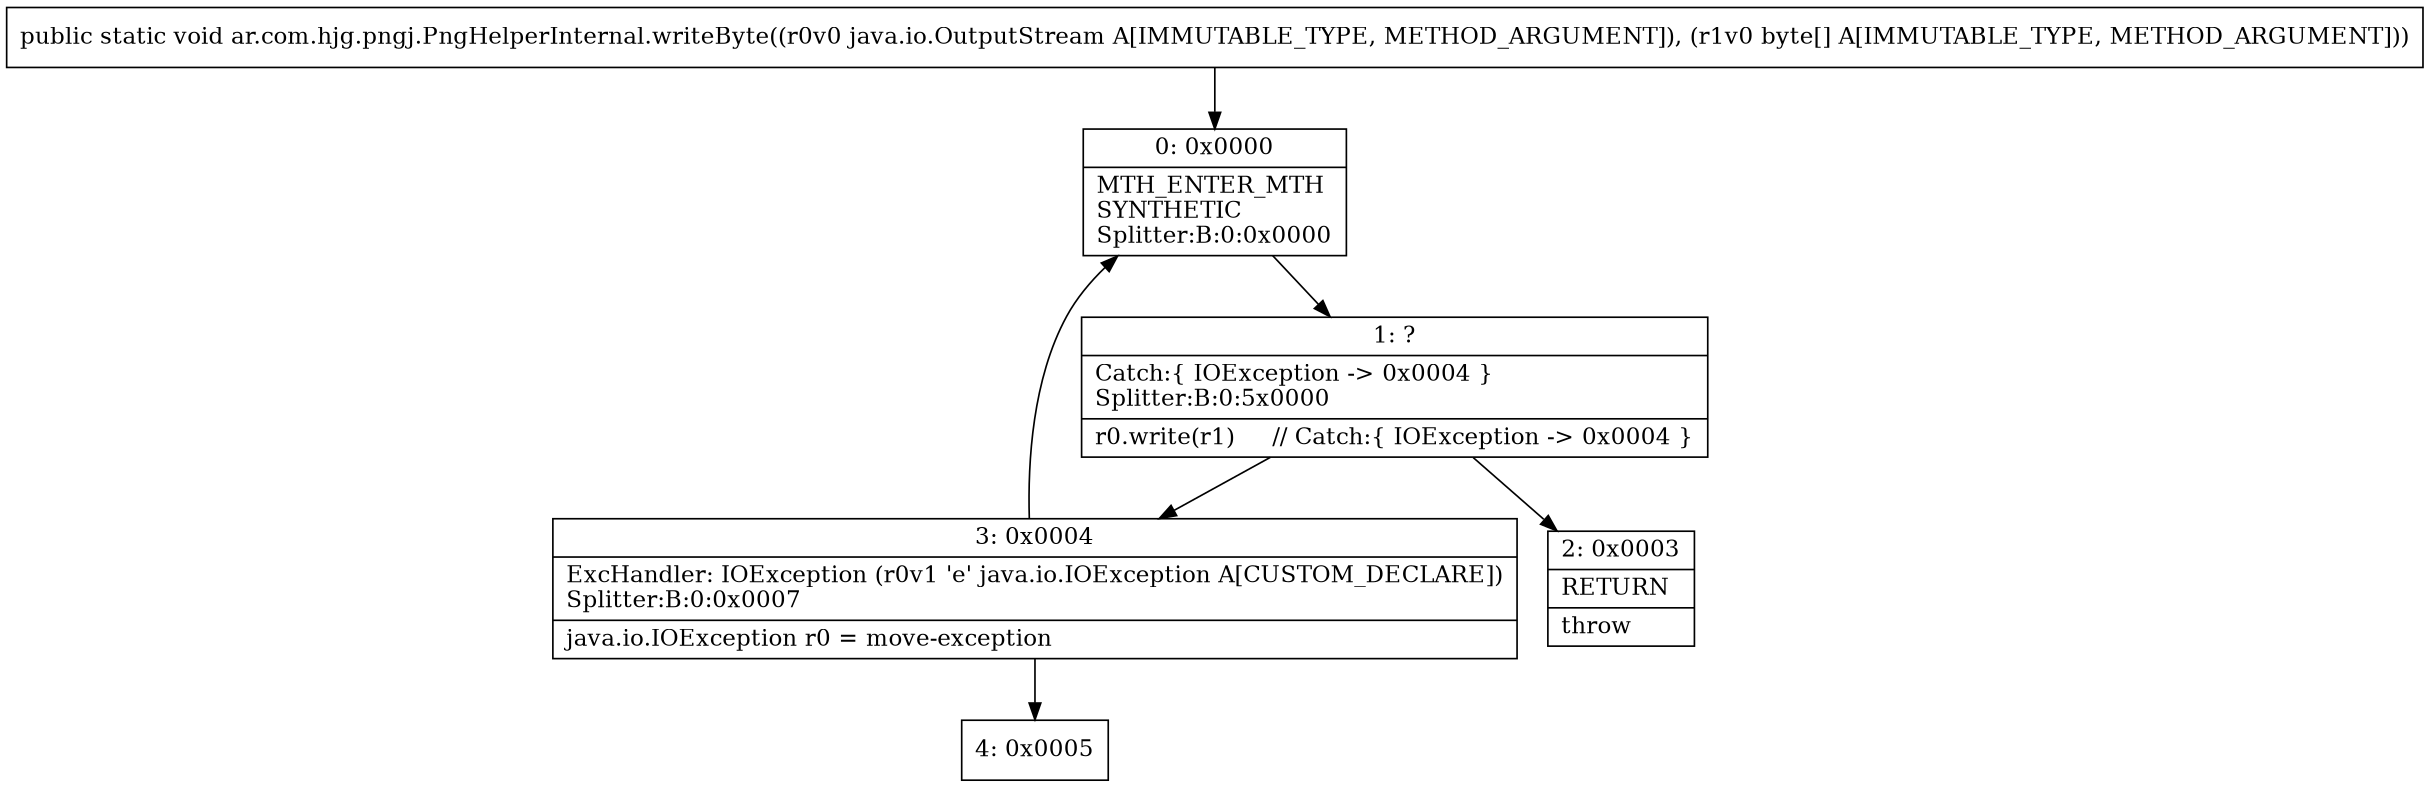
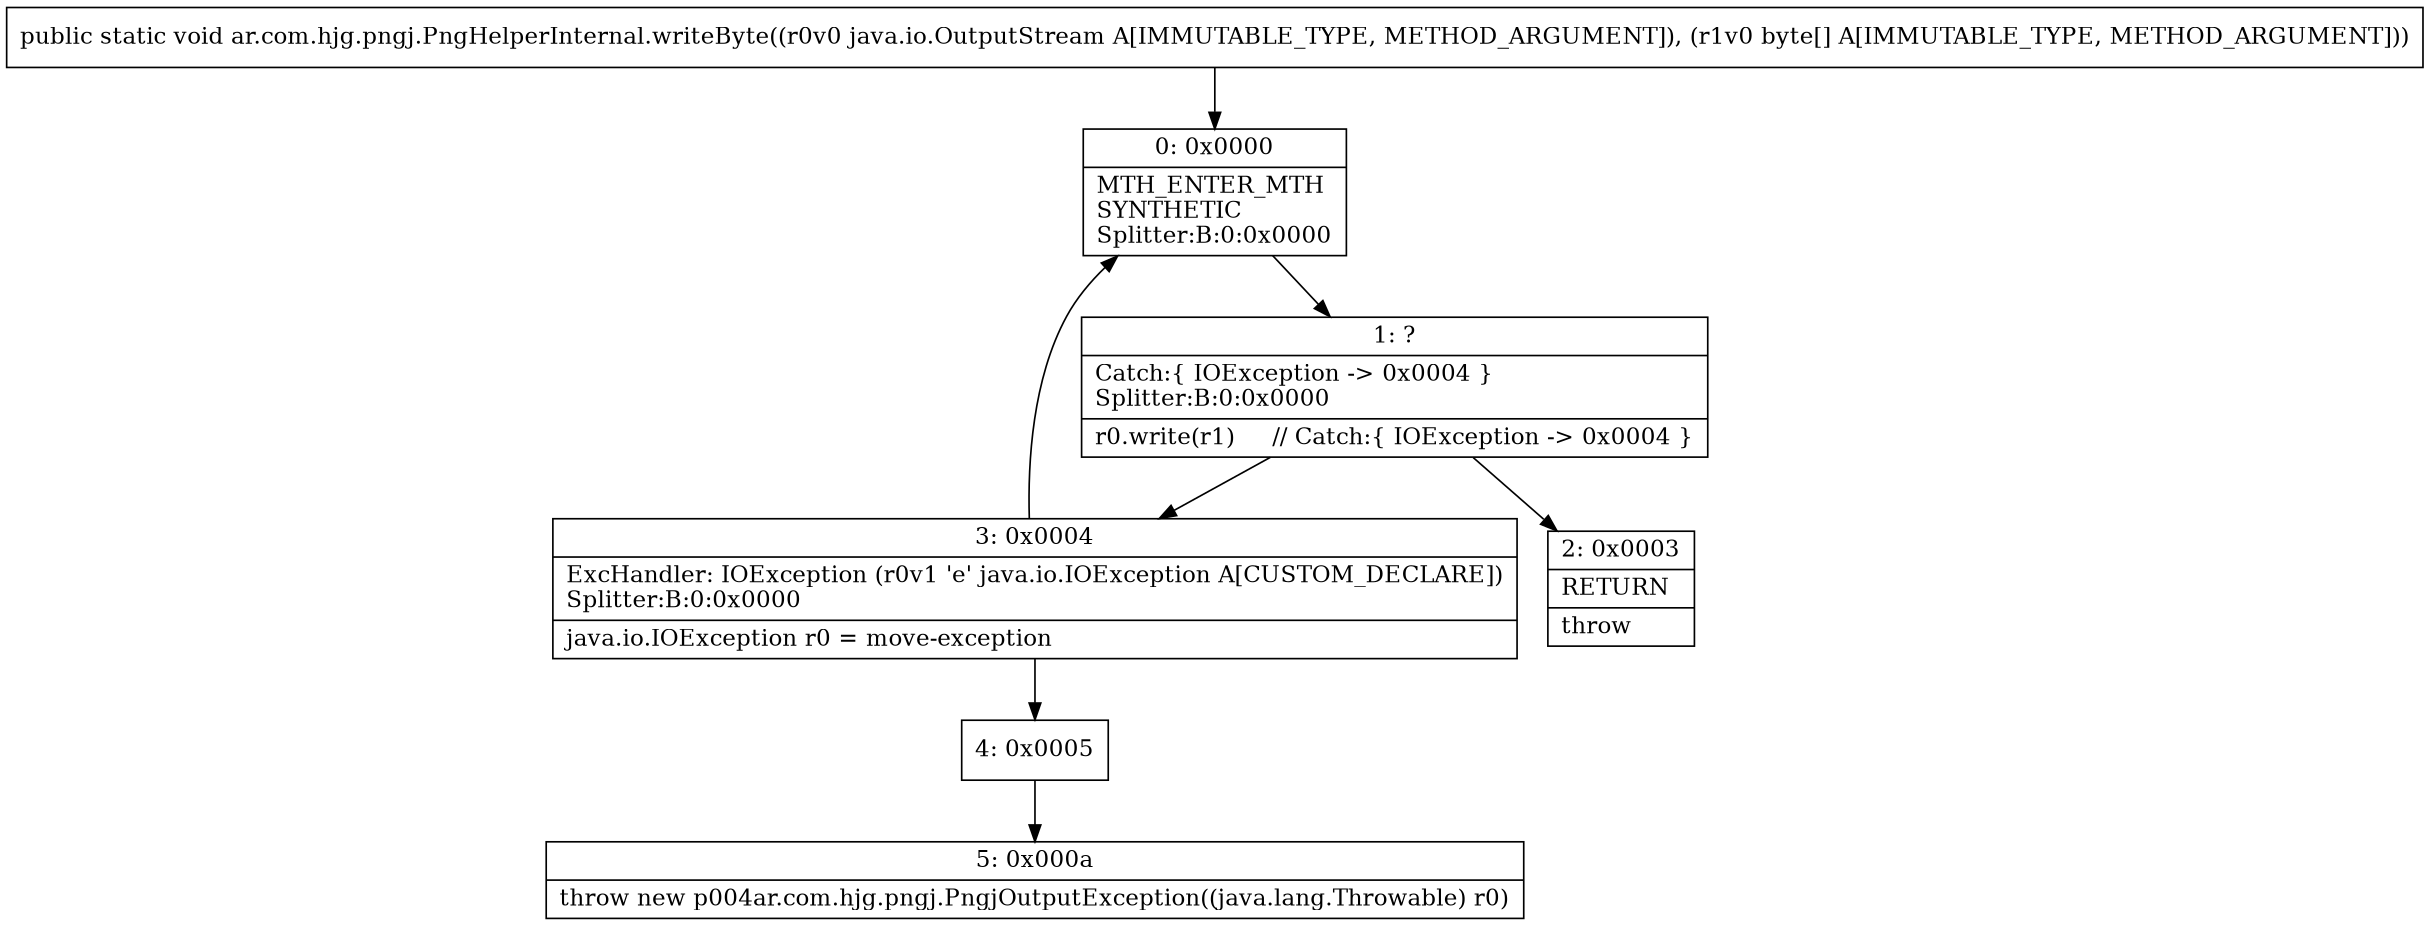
node "1: ?": text "Splitter:B:0:5x0000" -> "Splitter:B:0:0x0000"
node "3: 0x0004": text "Splitter:B:0:0x0007" -> "Splitter:B:0:0x0000"
node "5: 0x000a": added
